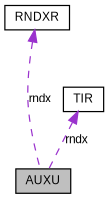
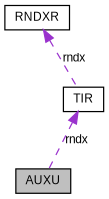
edge "AUXU" -> "RNDXR": now "TIR" -> "RNDXR"
